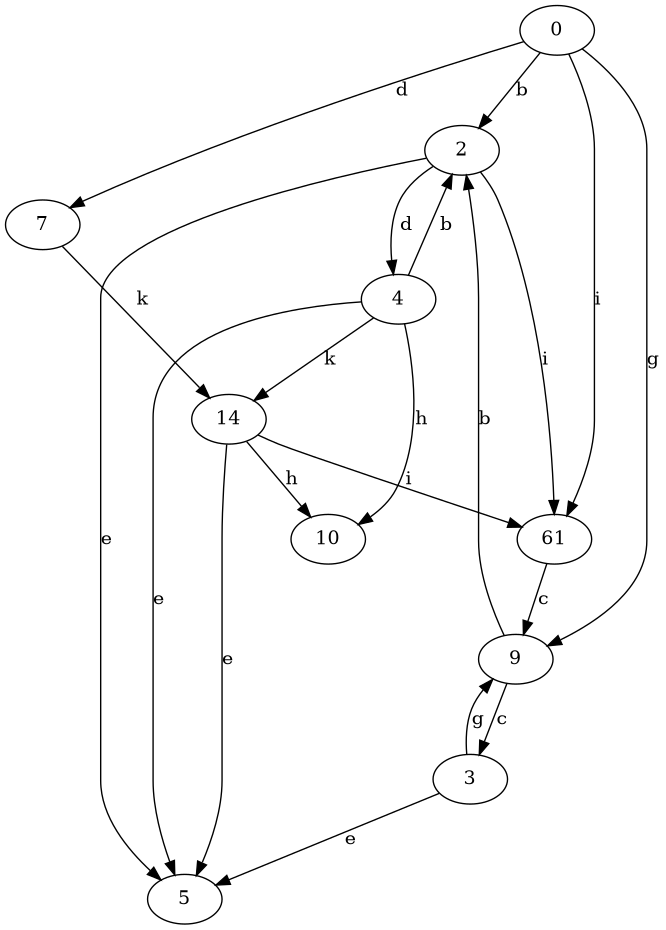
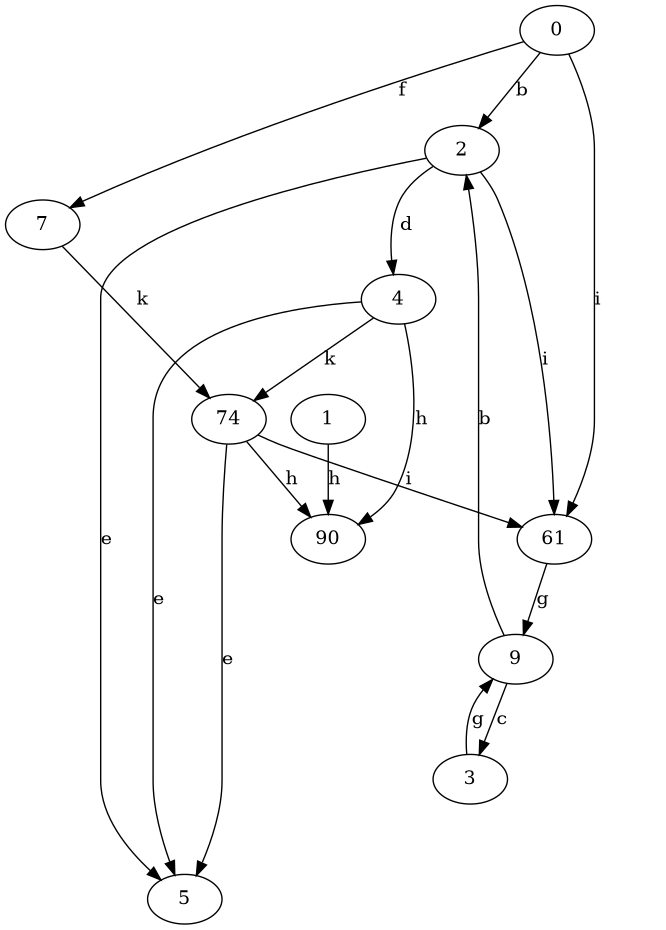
edge "0" -> "7": label "d" -> "f"
edge "4" -> "2": removed, label "b"
edge "0" -> "9": removed, label "g"
node "14": label "14" -> "74"
node "1": added
node "10": label "10" -> "90"
edge "61" -> "9": label "c" -> "g"
edge "3" -> "5": removed, label "e"
